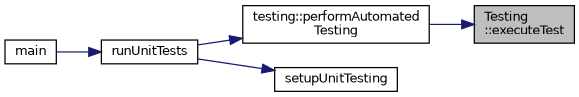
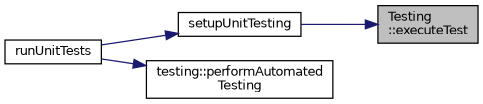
edge "testing::performAutomated Testing" -> "Testing ::executeTest": now "setupUnitTesting" -> "Testing ::executeTest"
node "main": removed
